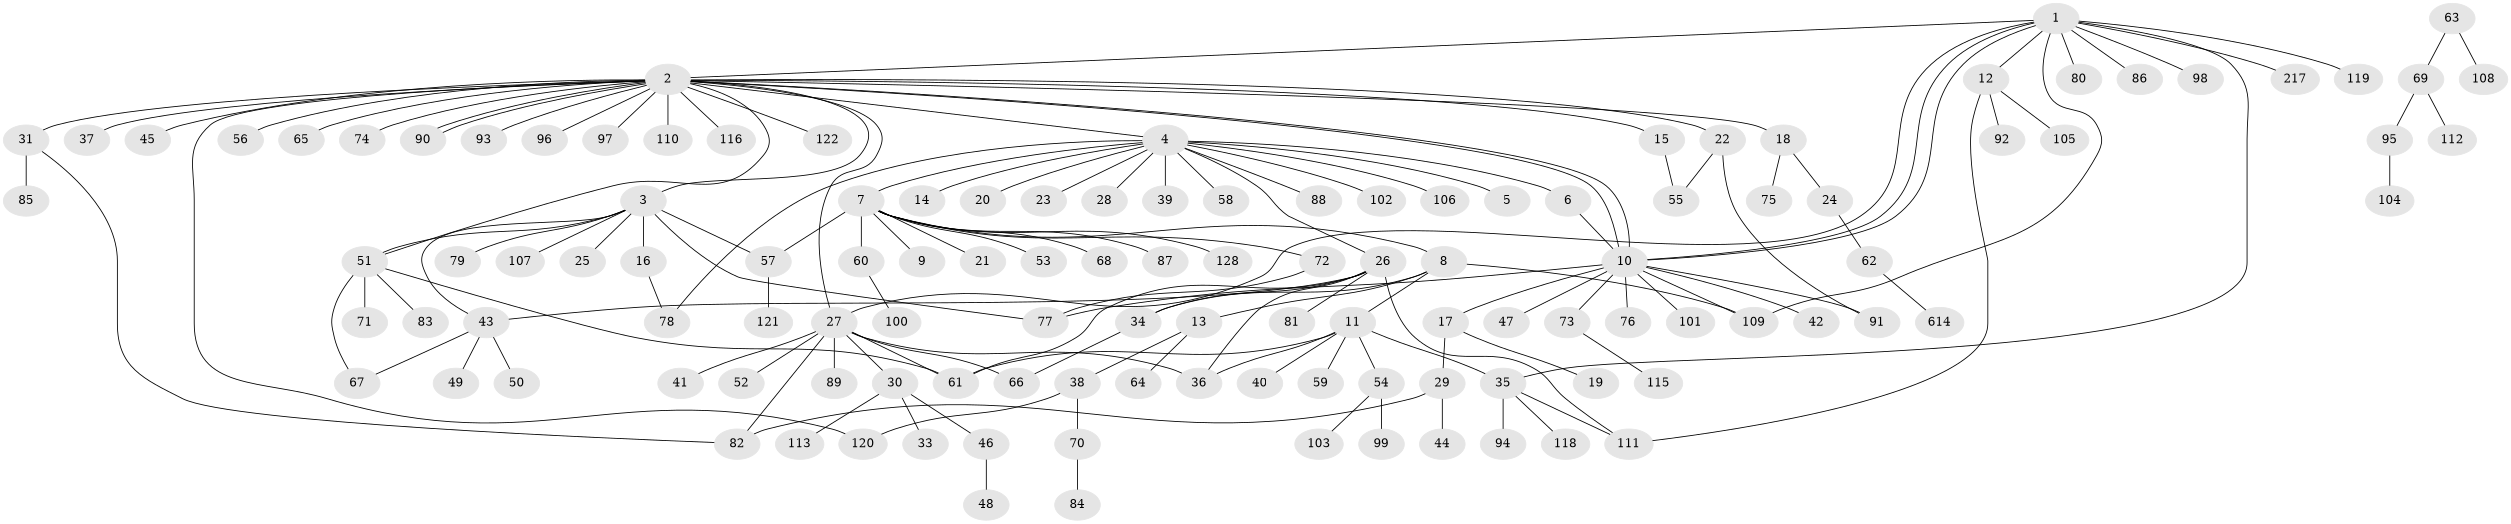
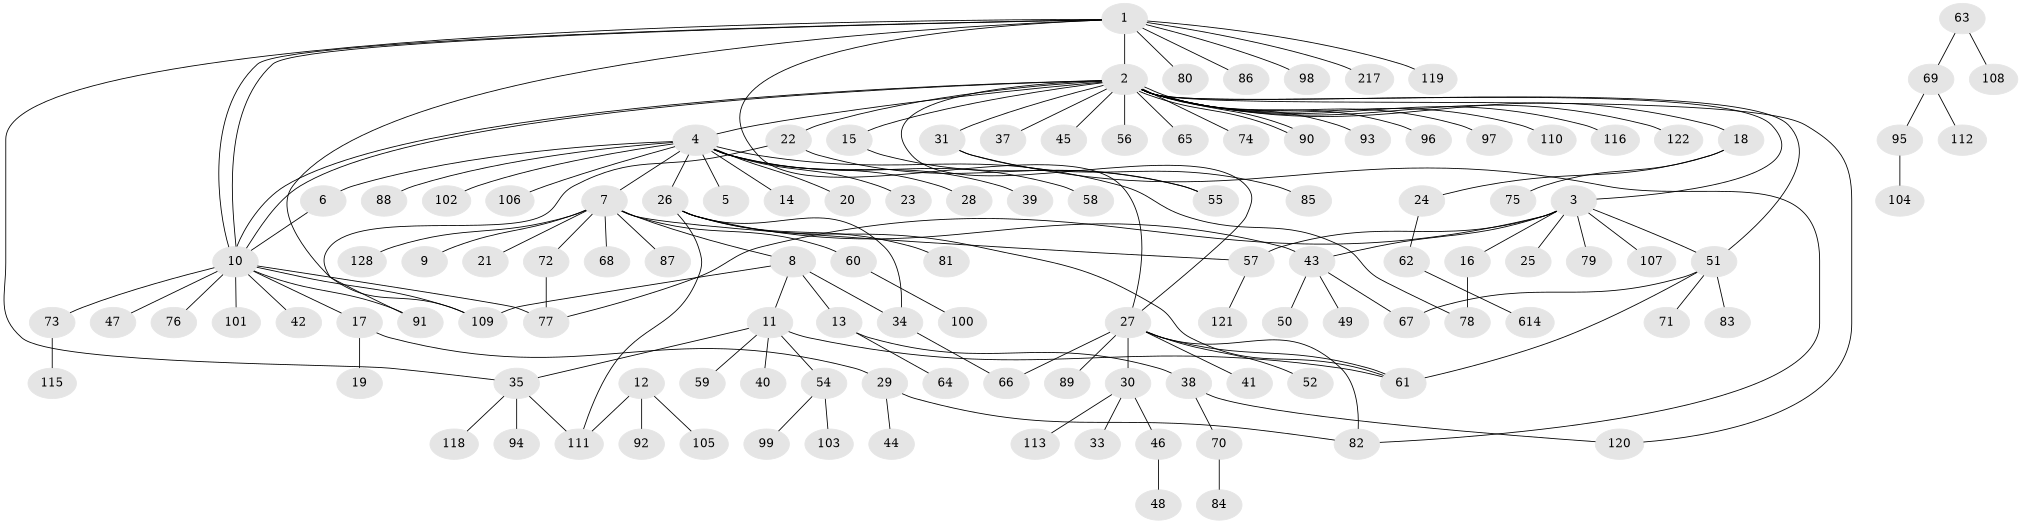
edge "1" -- "12": removed
node "53": removed
node "36": removed
